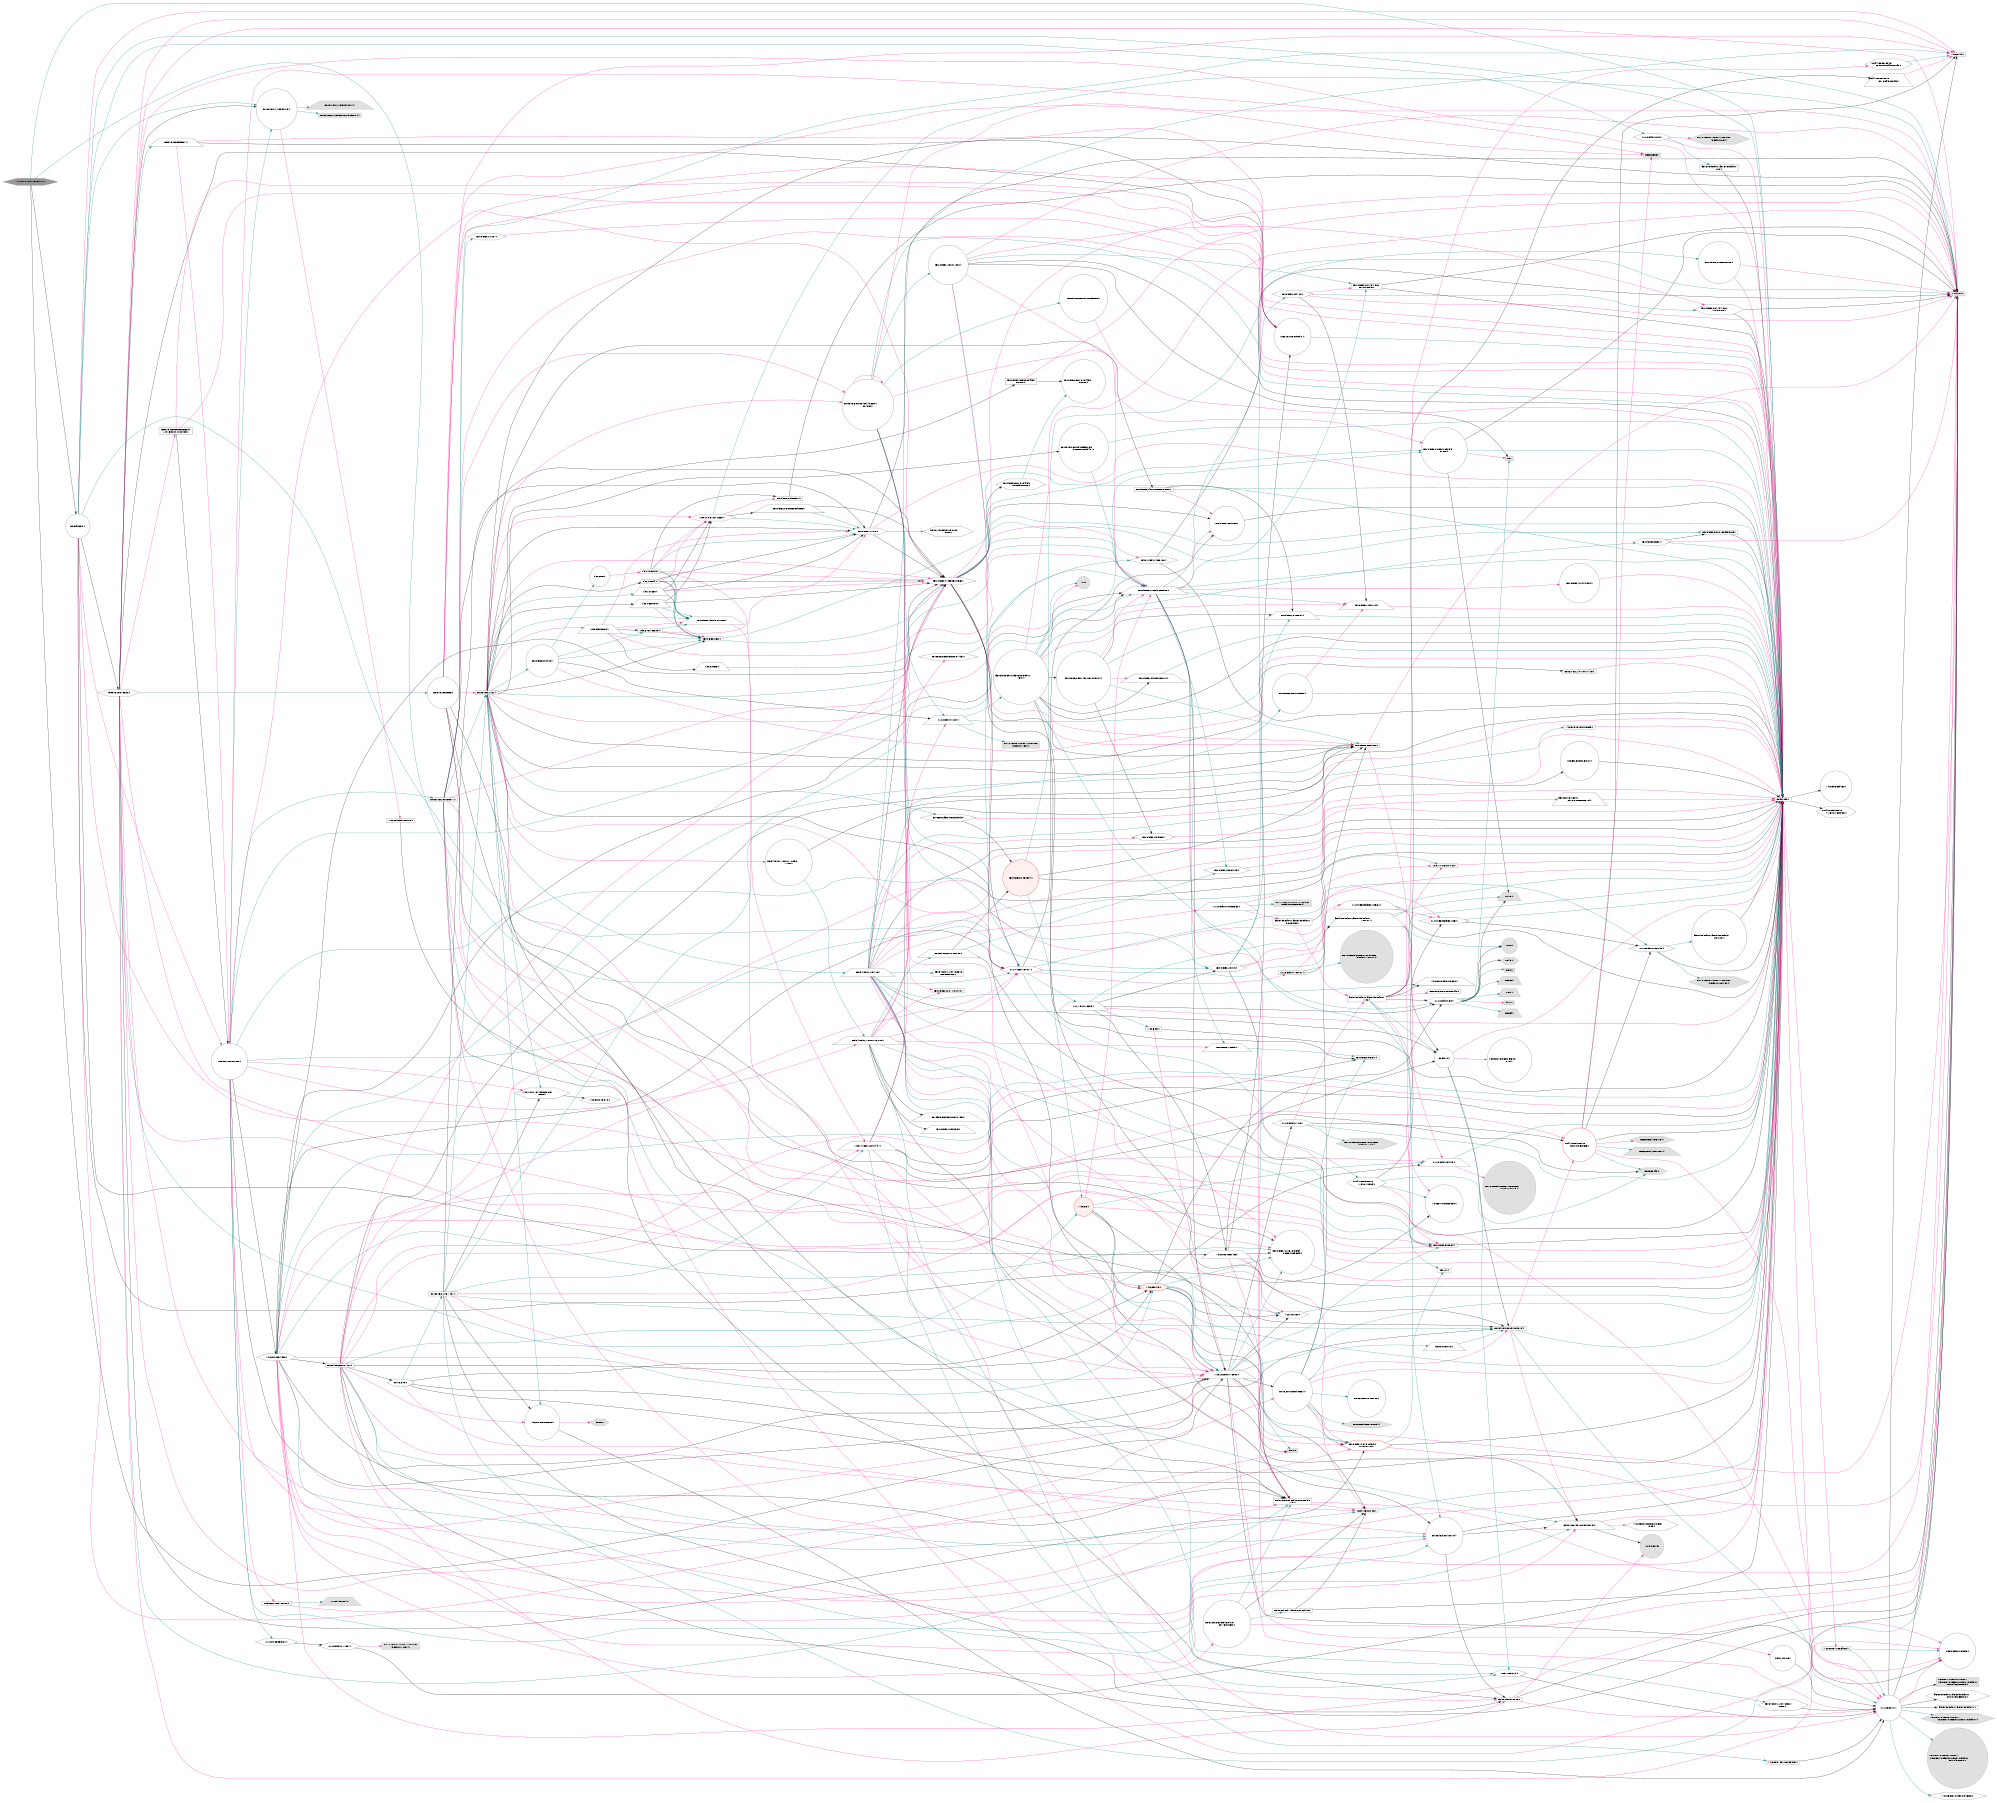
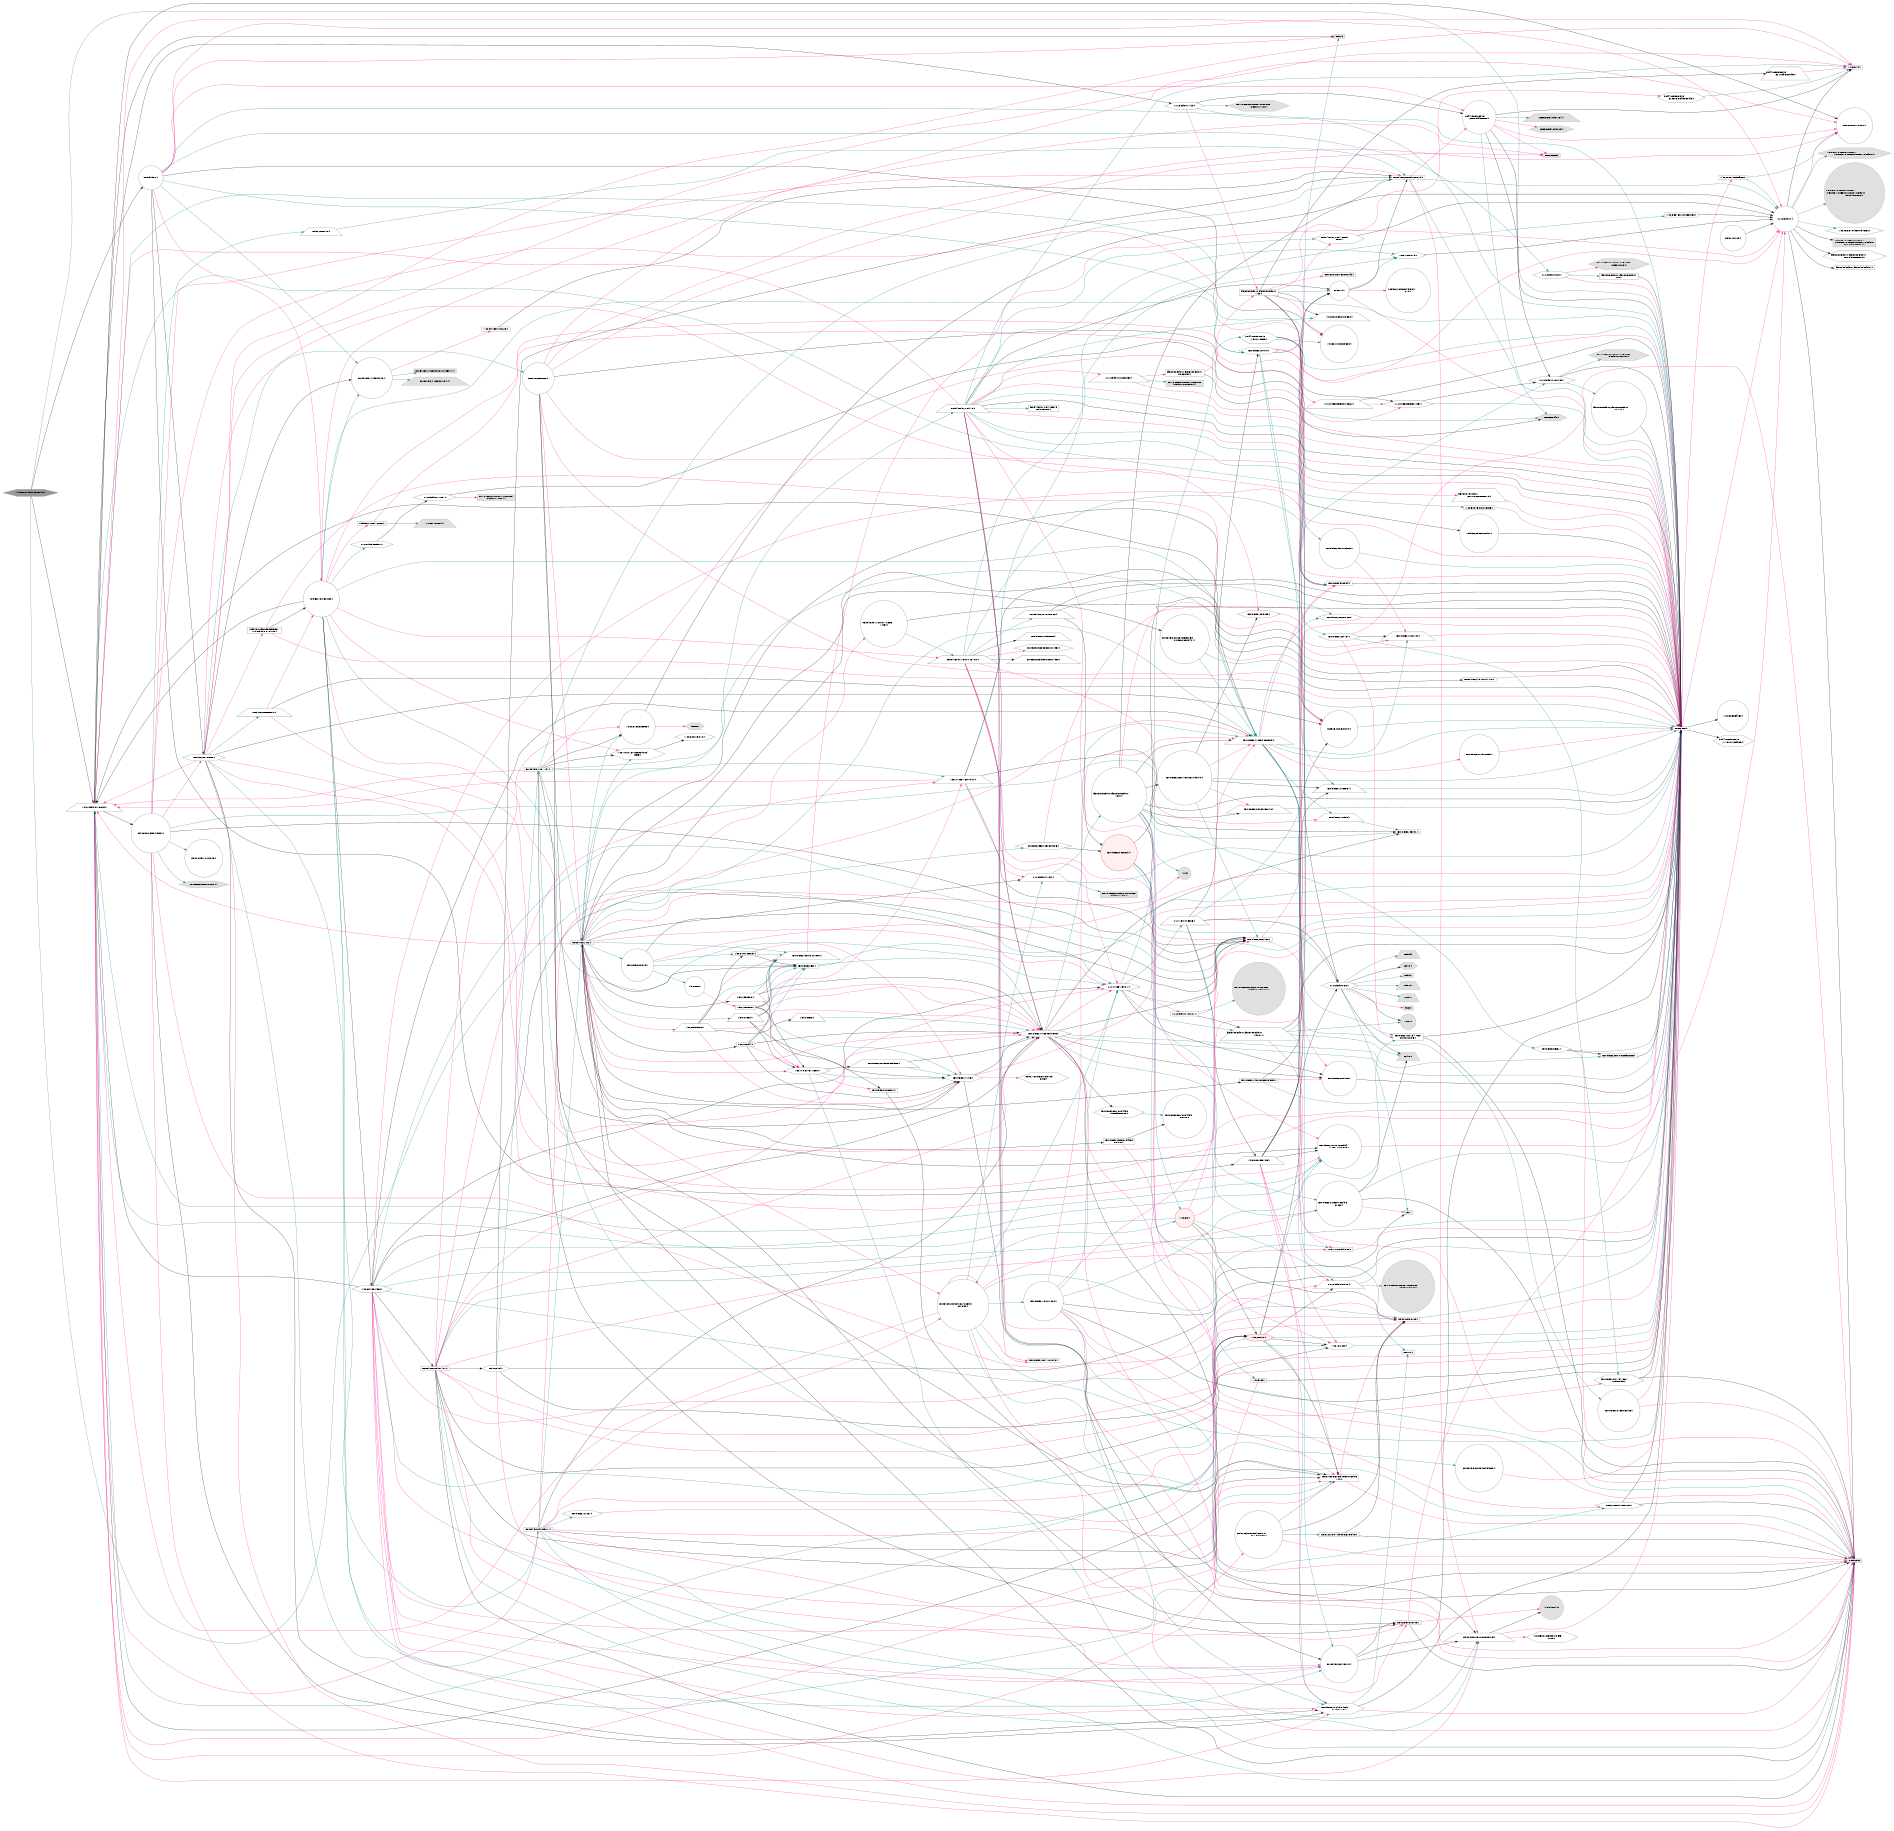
edge "Concepts/StaticClassProvider.h" -> "Traits/UseBitwiseSwap.h": now "Templates/MemoryOps.h" -> "Traits/UseBitwiseSwap.h"
node "ProfilingDebugging /CpuProfilerTrace.h": color red -> grey40
node "Templates/IsValidVariadic FunctionArg.h": color red -> grey40
edge "Templates/Atomic.h" -> "Traits/IntType.h": now "Templates/Atomic.h" -> "Serialization/ArchiveCook Data.h"
edge "Logging/LogMacros.h" -> "String/FormatStringSan.h": reversed
